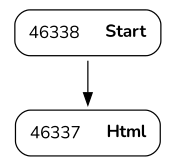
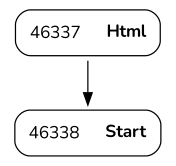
edge "46338" -> "46337": reversed
